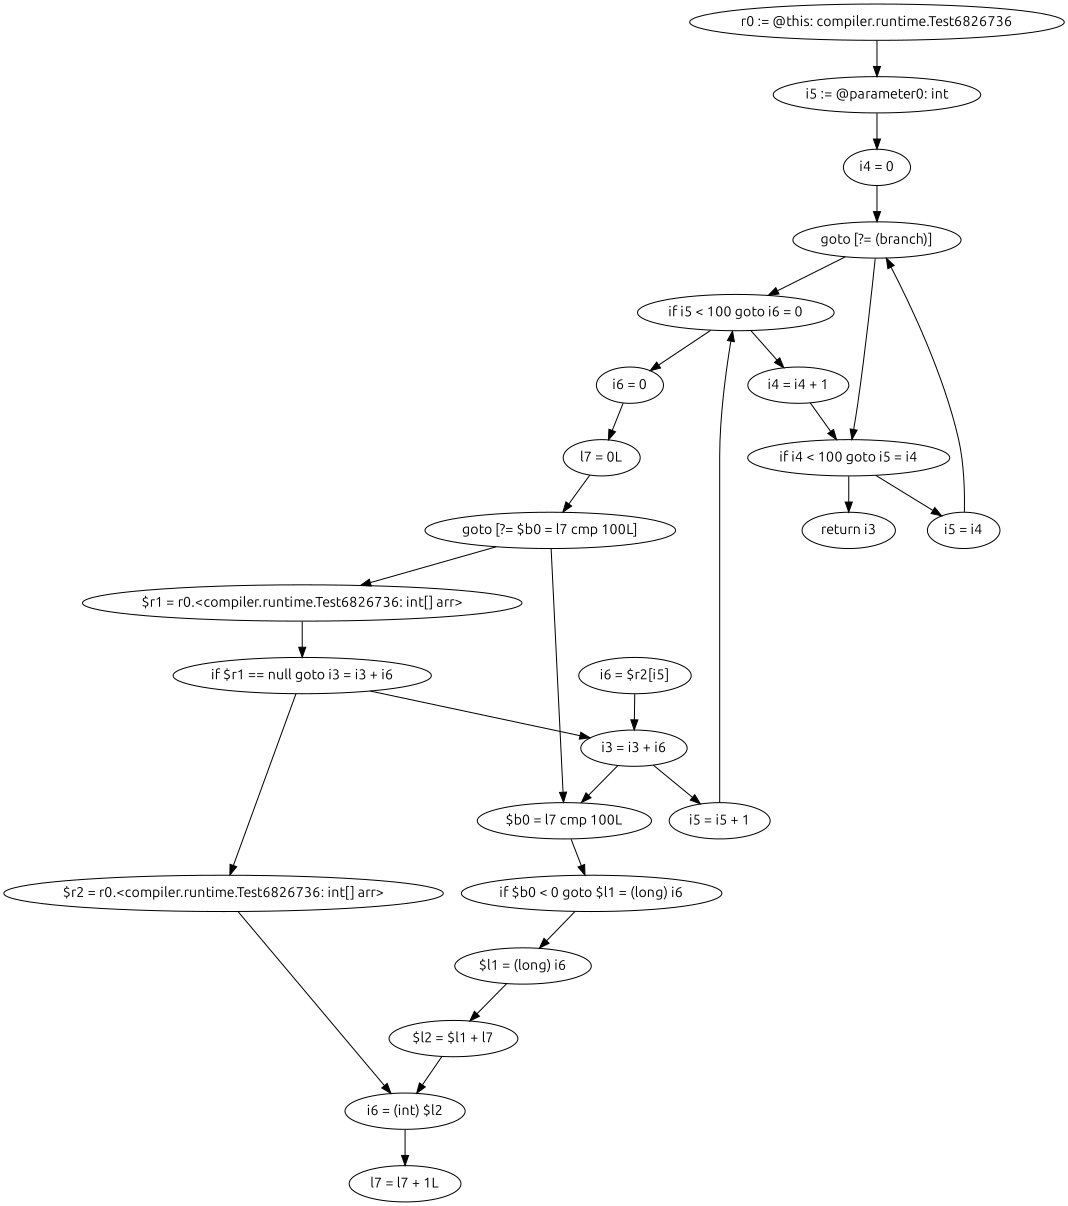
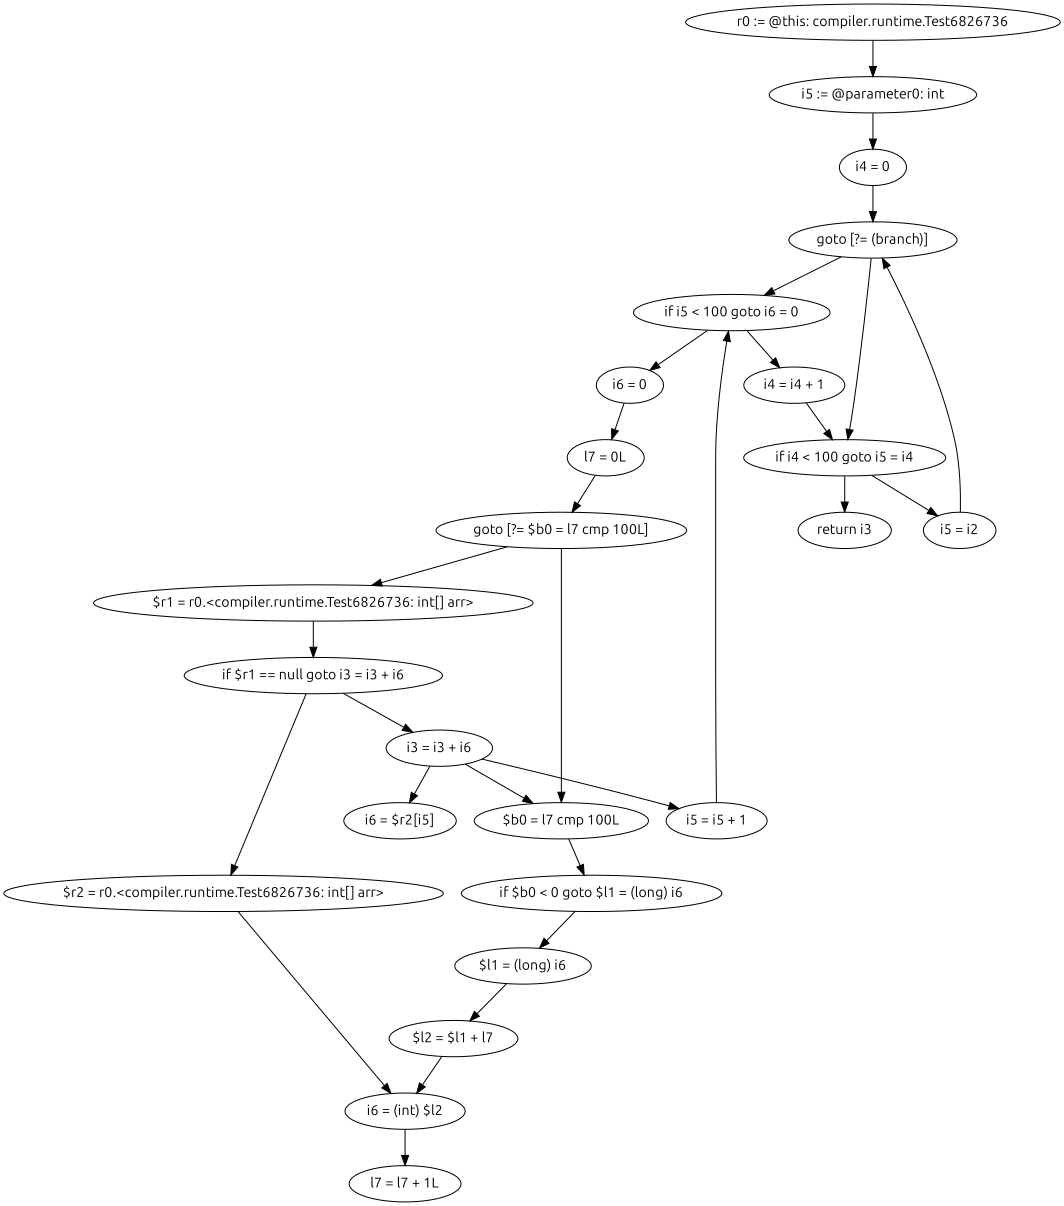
node "i5 = i4": label "i5 = i4" -> "i5 = i2"
edge "i6 = $r2[i5]" -> "i3 = i3 + i6": reversed
